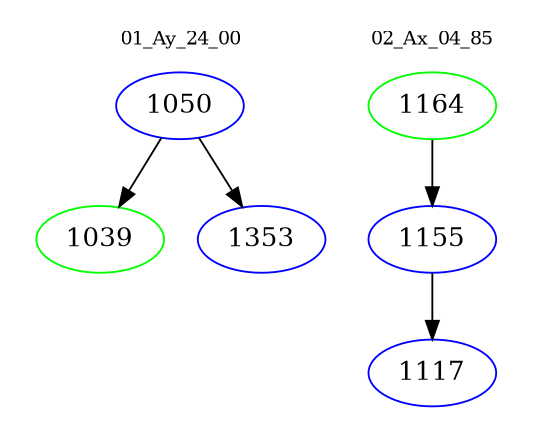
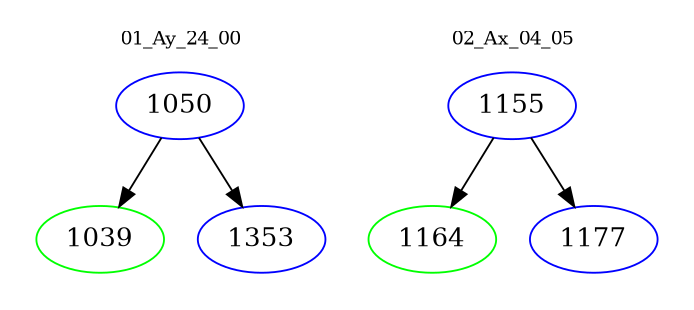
cluster "02_Ax_04_85": label "02_Ax_04_85" -> "02_Ax_04_05"
edge "1164" -> "1155": reversed
node "1117": label "1117" -> "1177"
